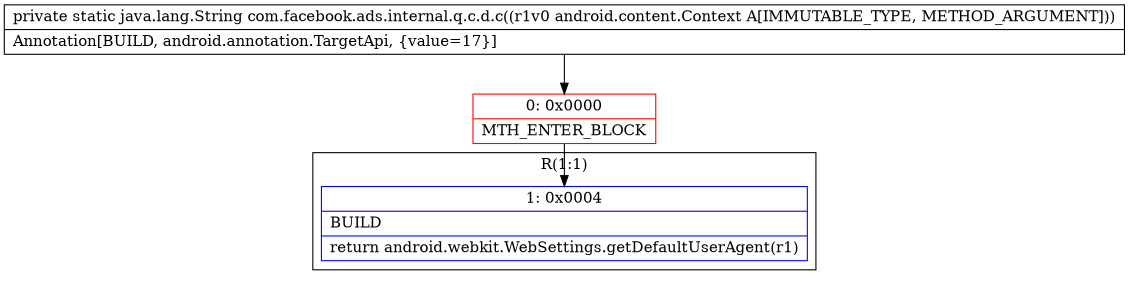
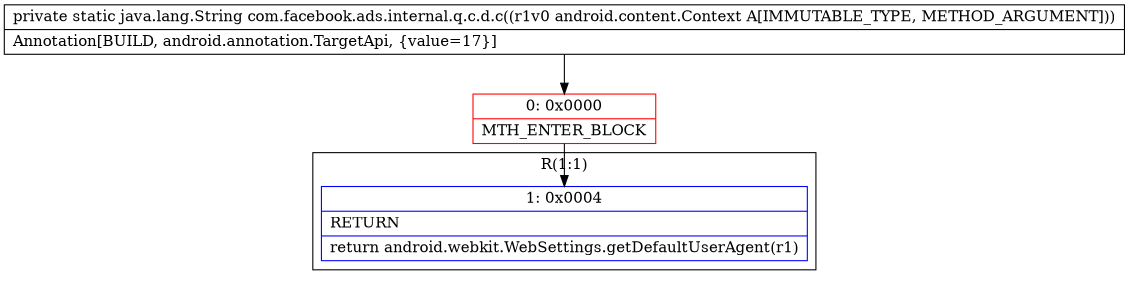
node "1: 0x0004": text "BUILD" -> "RETURN"
